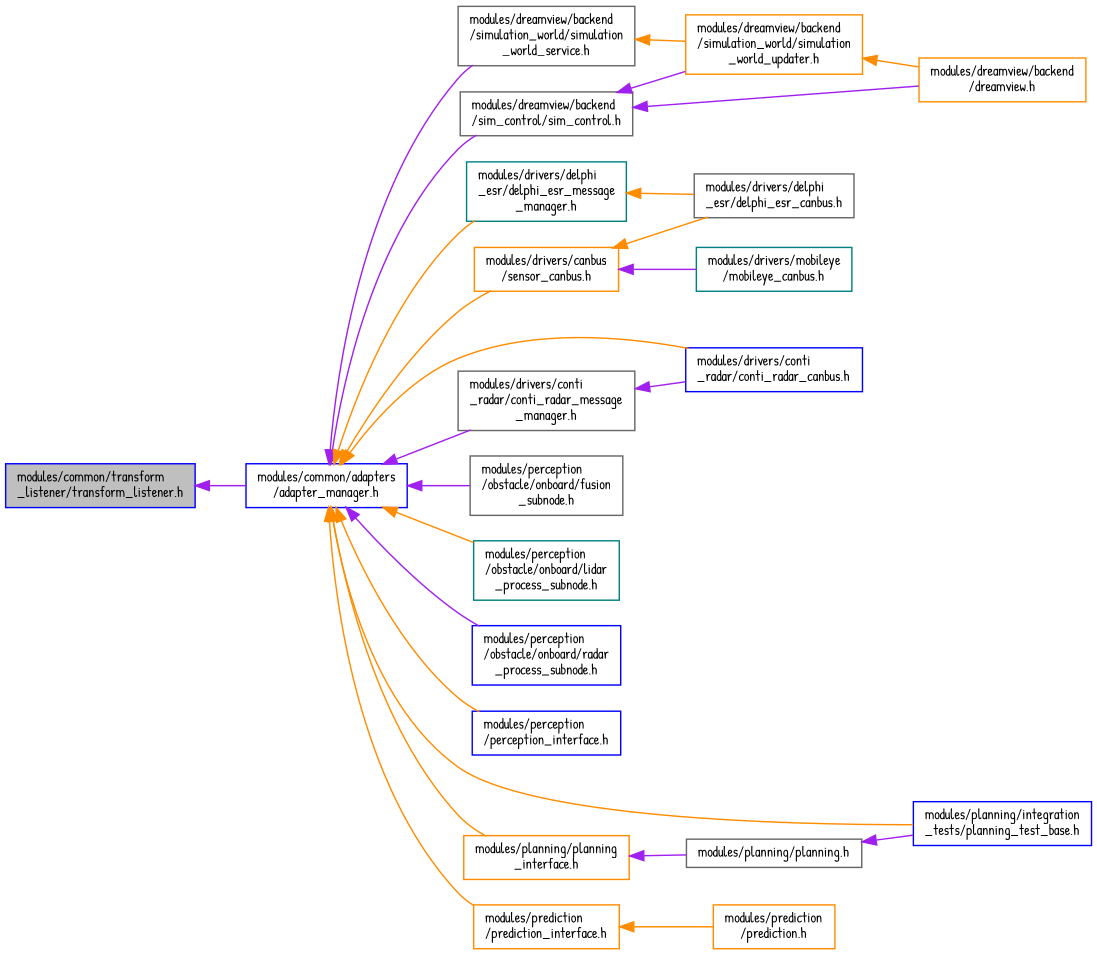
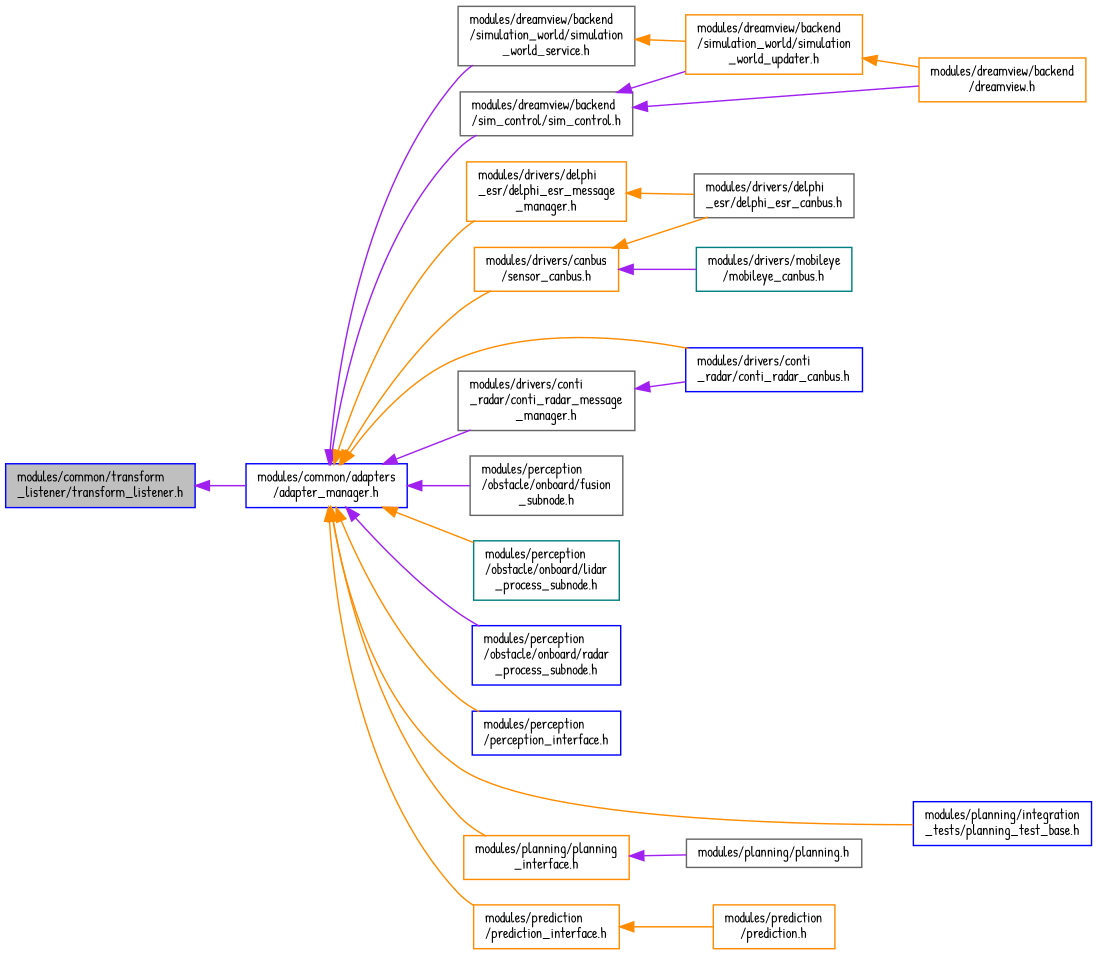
node "modules/drivers/delphi _esr/delphi_esr_message _manager.h": color teal -> darkorange
edge "modules/planning/integration _tests/planning_test_base.h" -> "modules/planning/planning.h": removed
